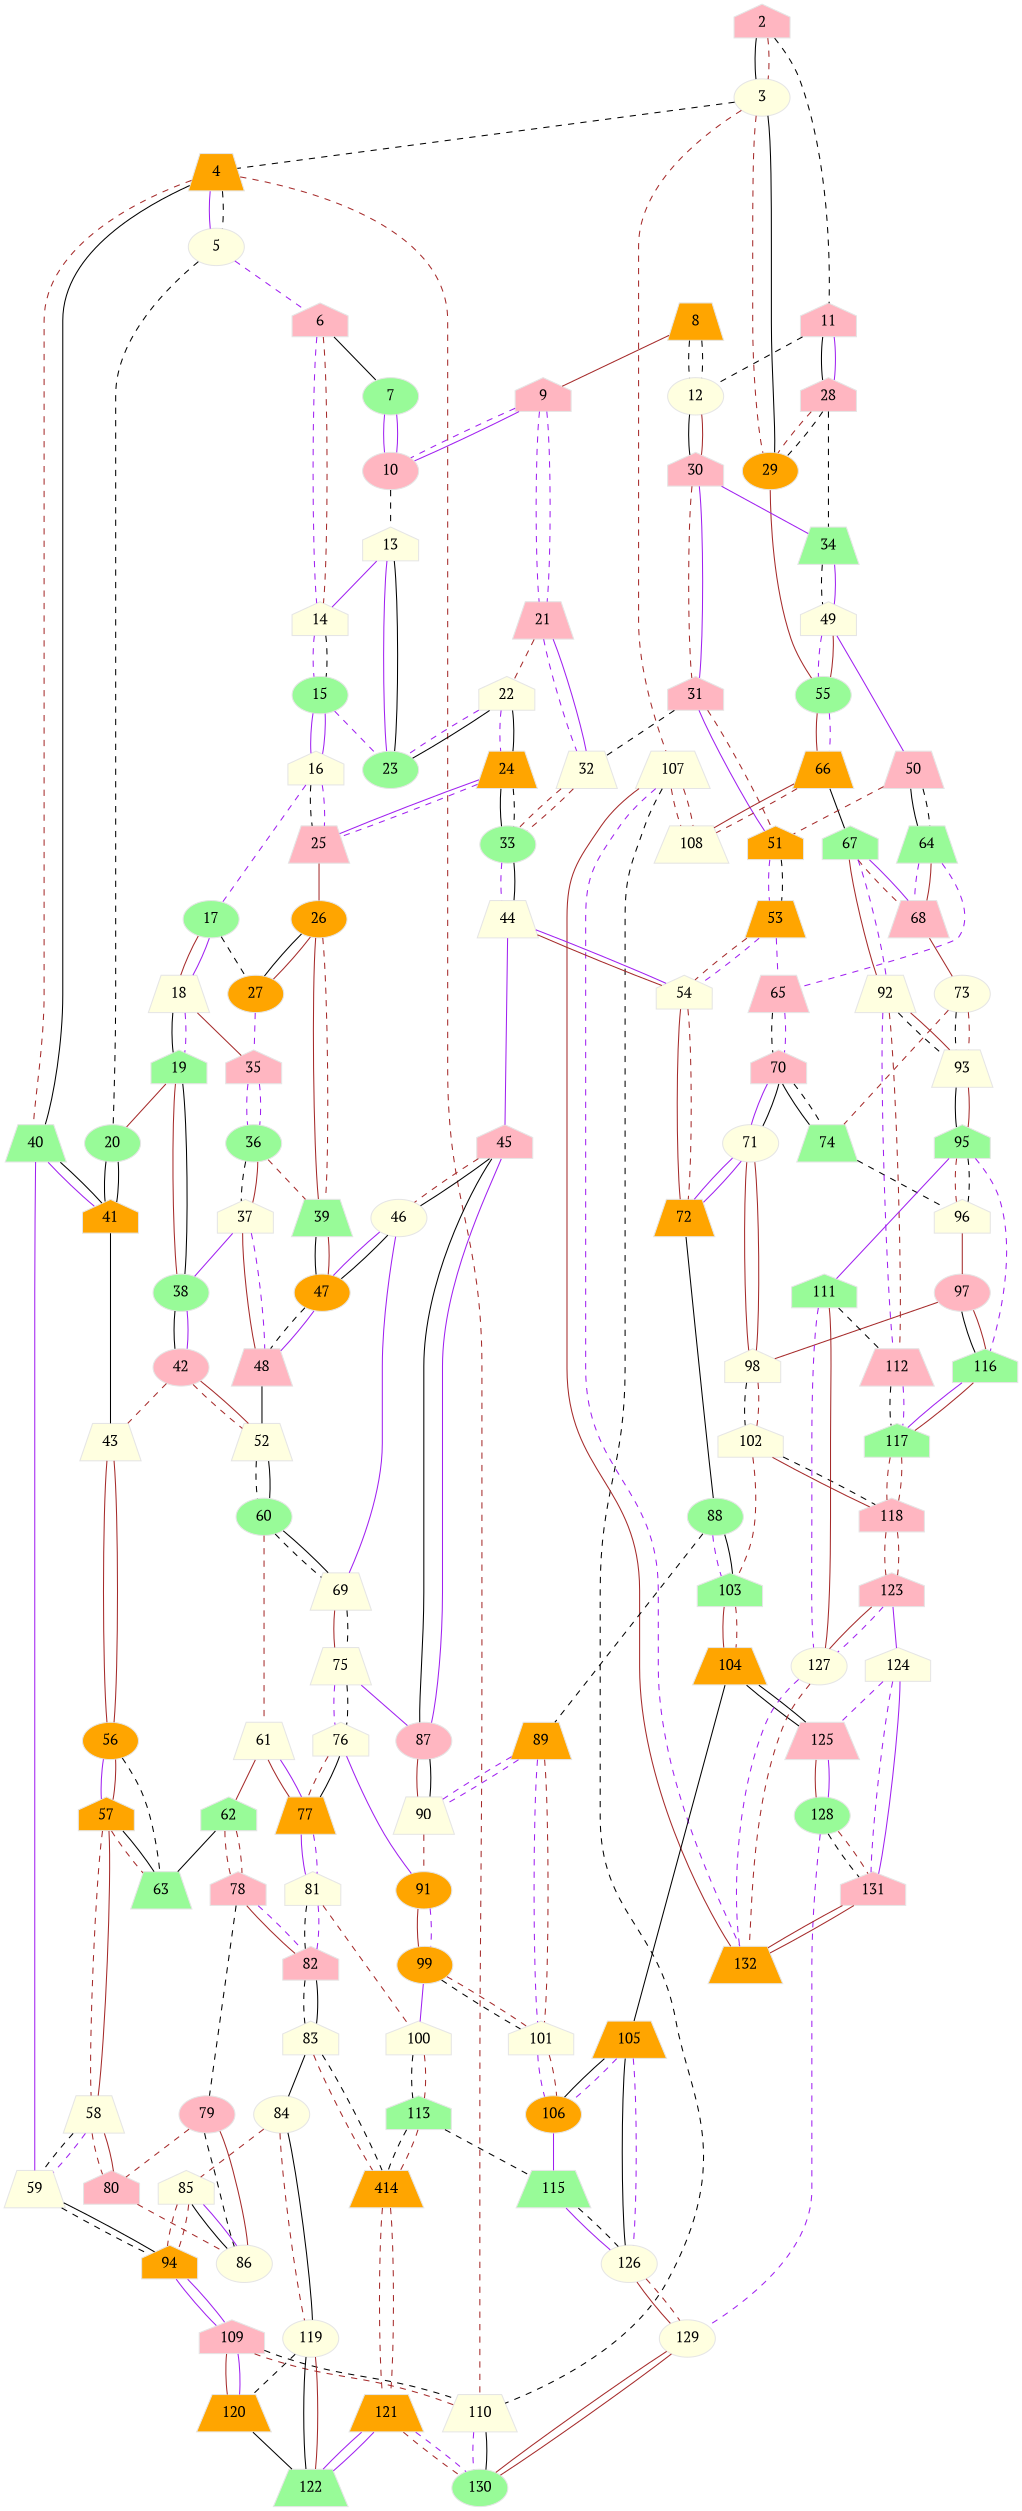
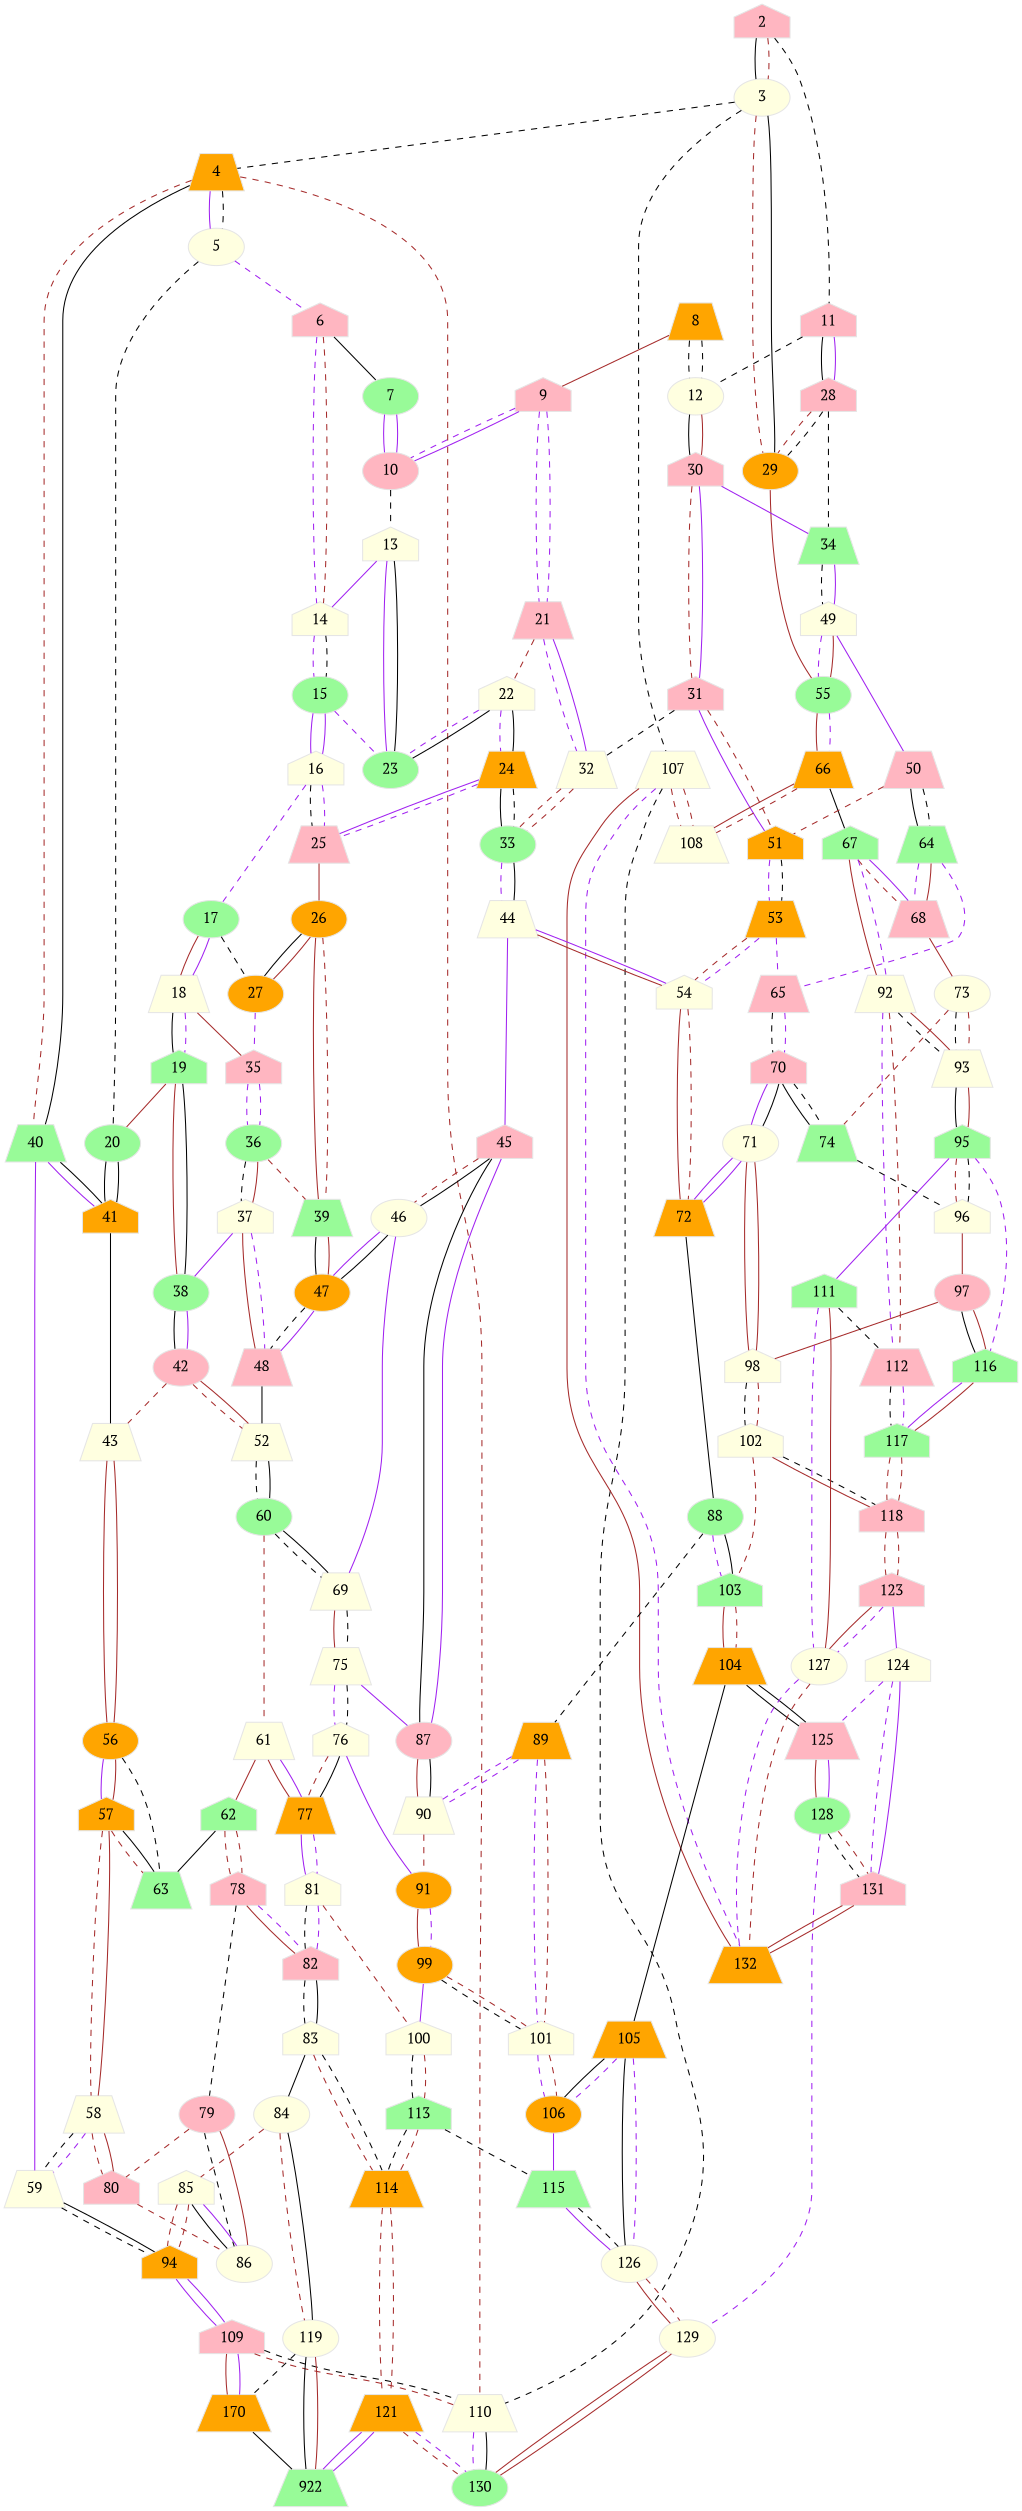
edge "3" -- "107": color brown -> black
node "414": label "414" -> "114"
node "120": label "120" -> "170"
node "122": label "122" -> "922"
